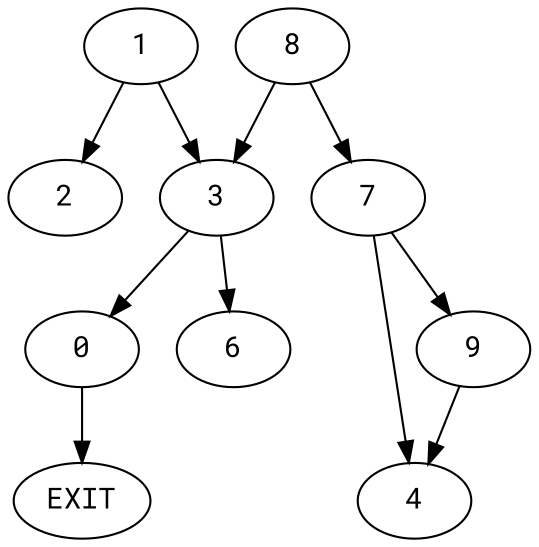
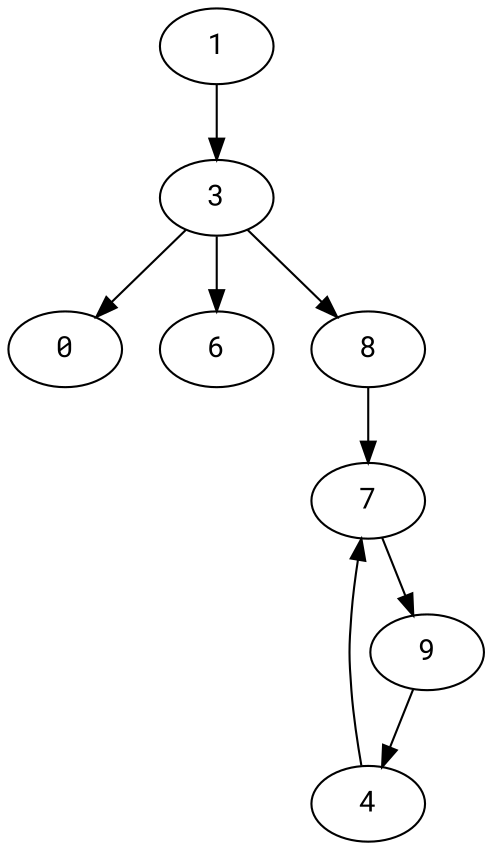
edge "8" -> "3": reversed
node "2": removed
edge "7" -> "4": reversed
node "EXIT": removed
